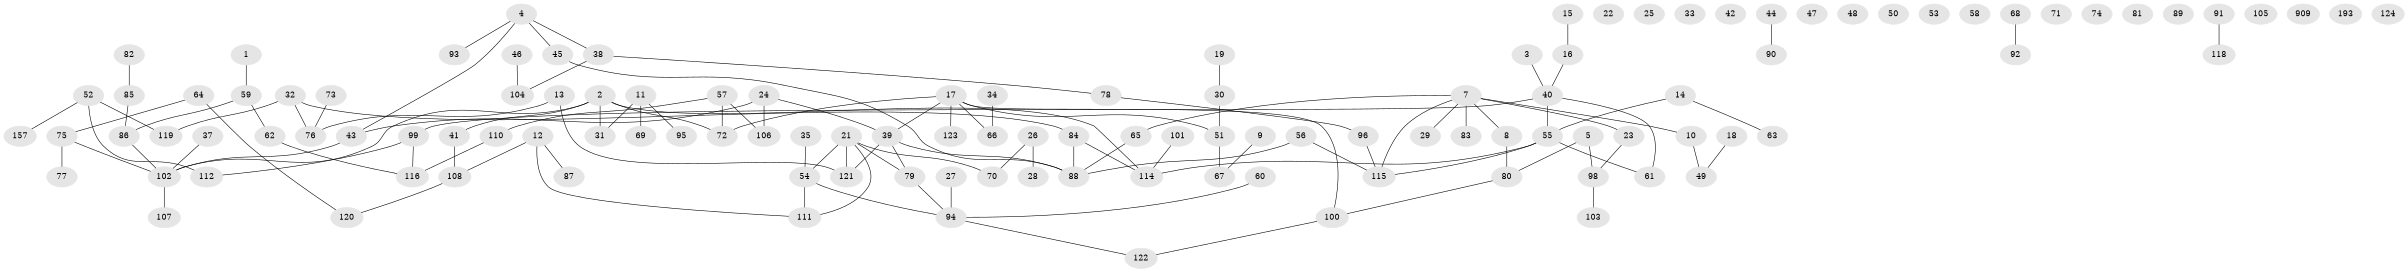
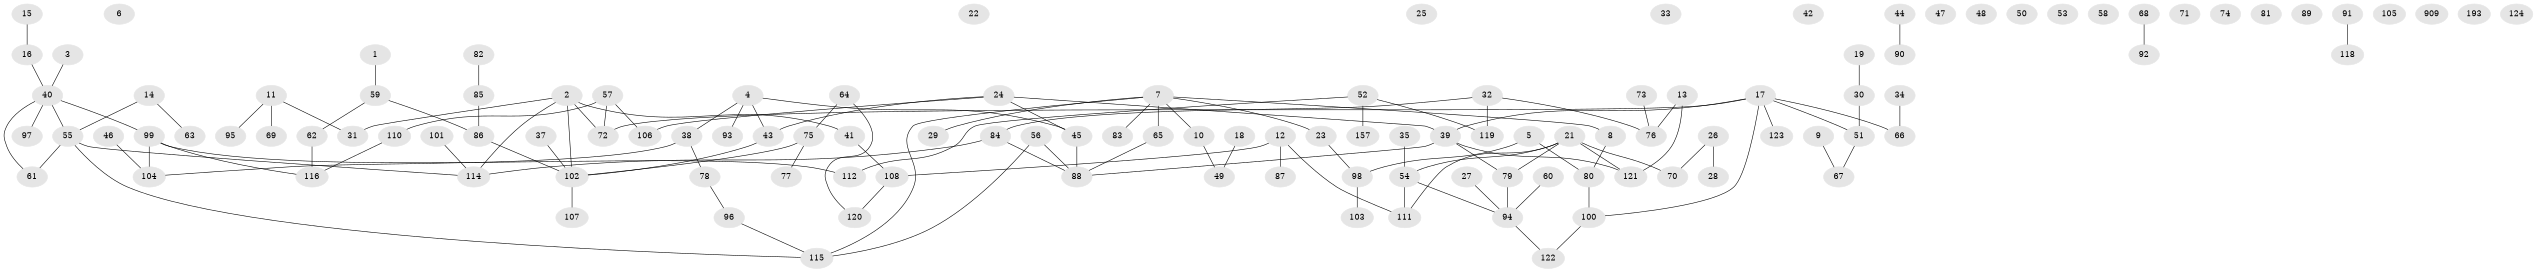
node "6": added
edge "24" -- "45": added
node "97": added
edge "99" -- "104": added
